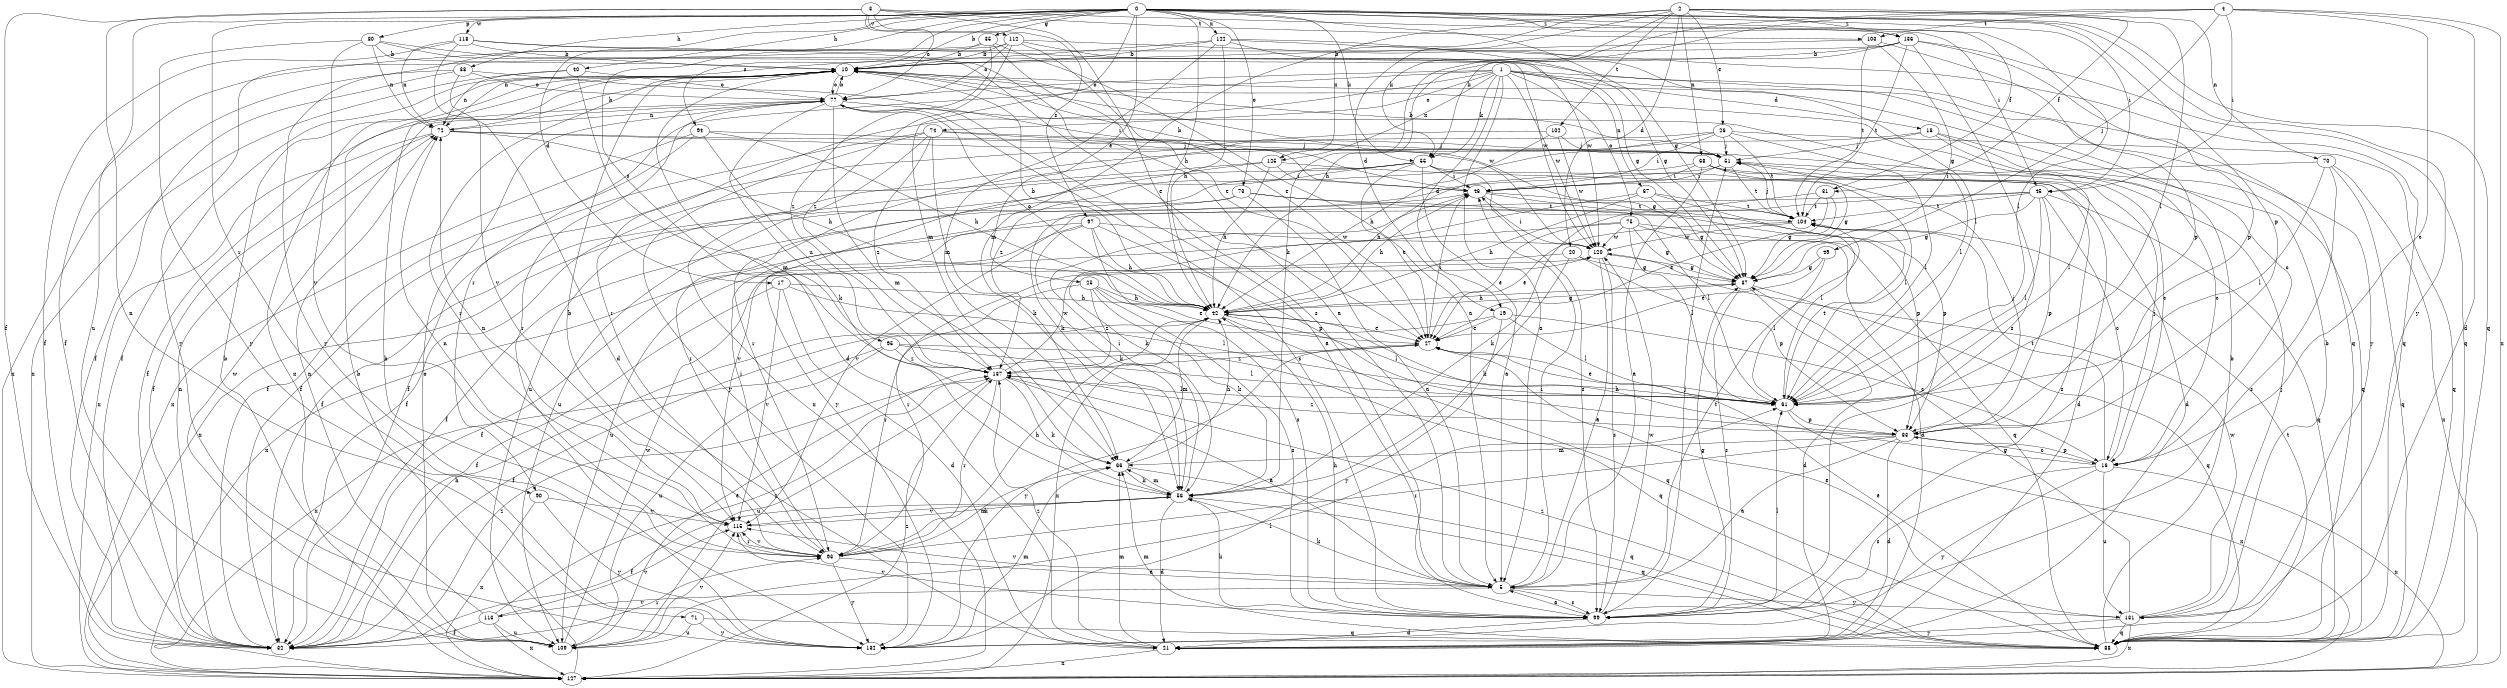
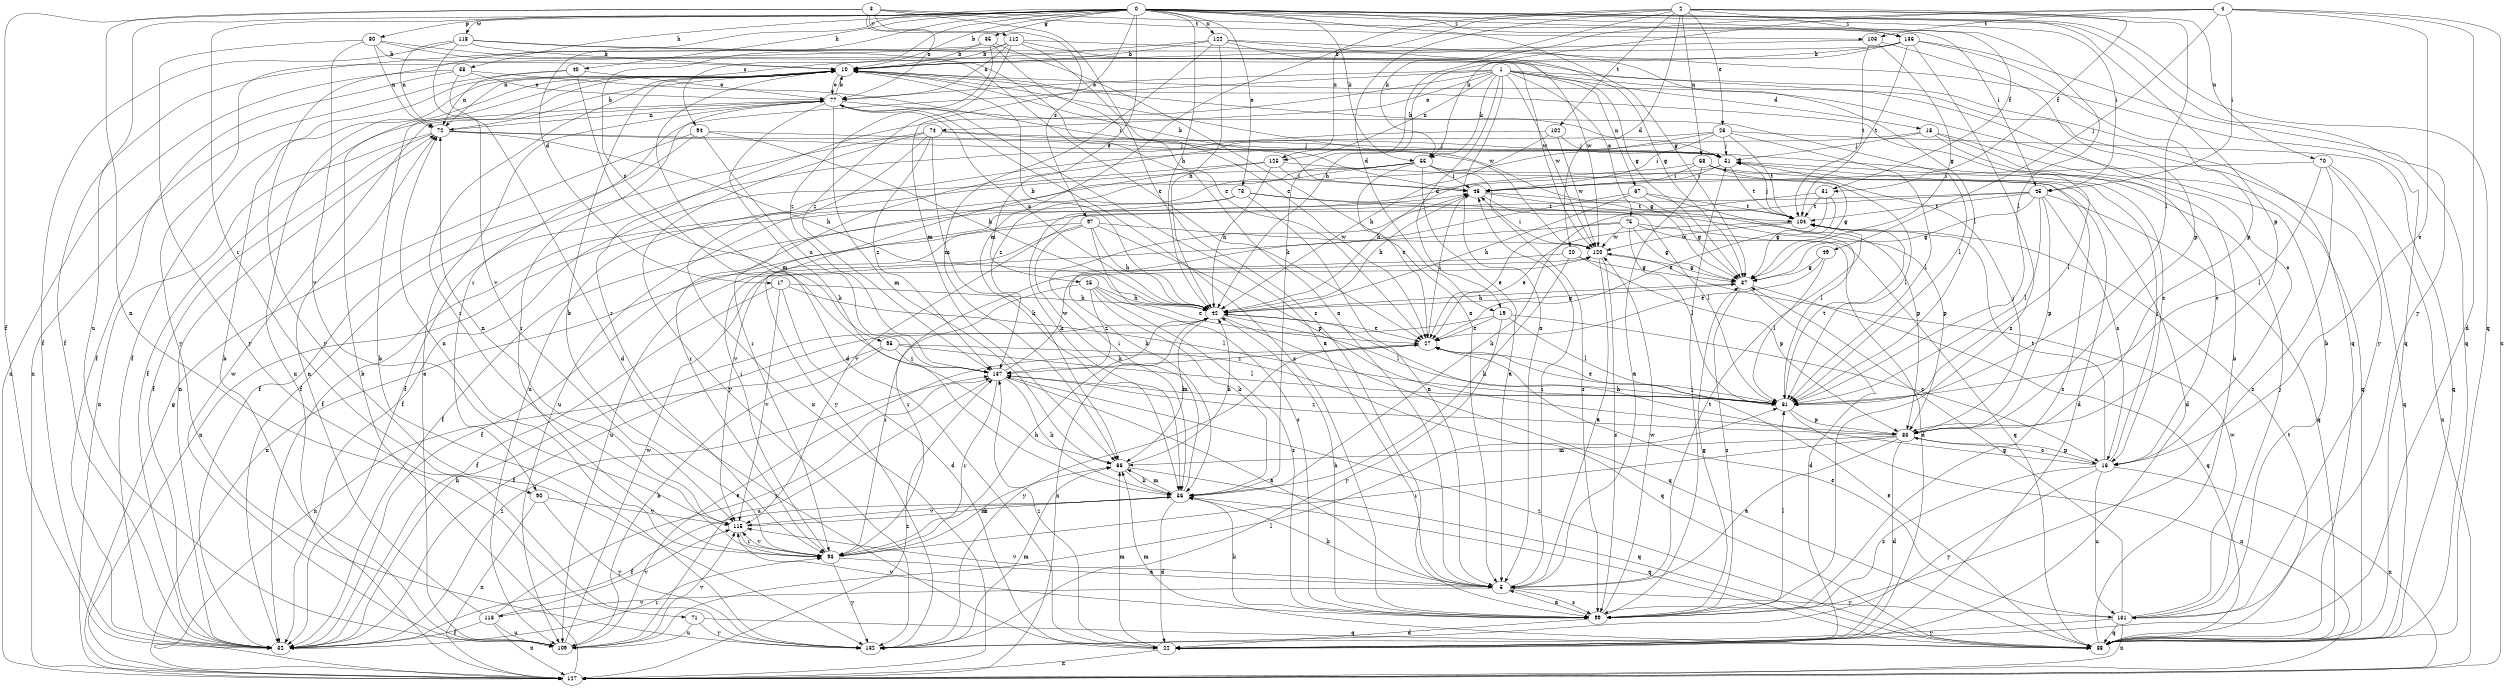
edge "94" -> "127": label "x" -> "g"
edge "95" -> "109": label "u" -> "h"
node "21": label "21" -> "22"
